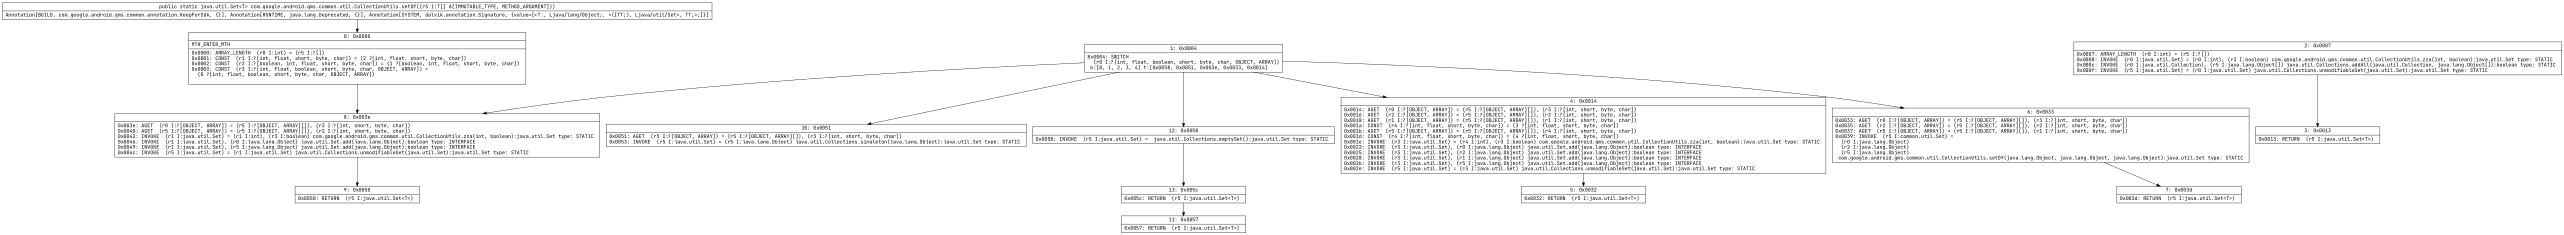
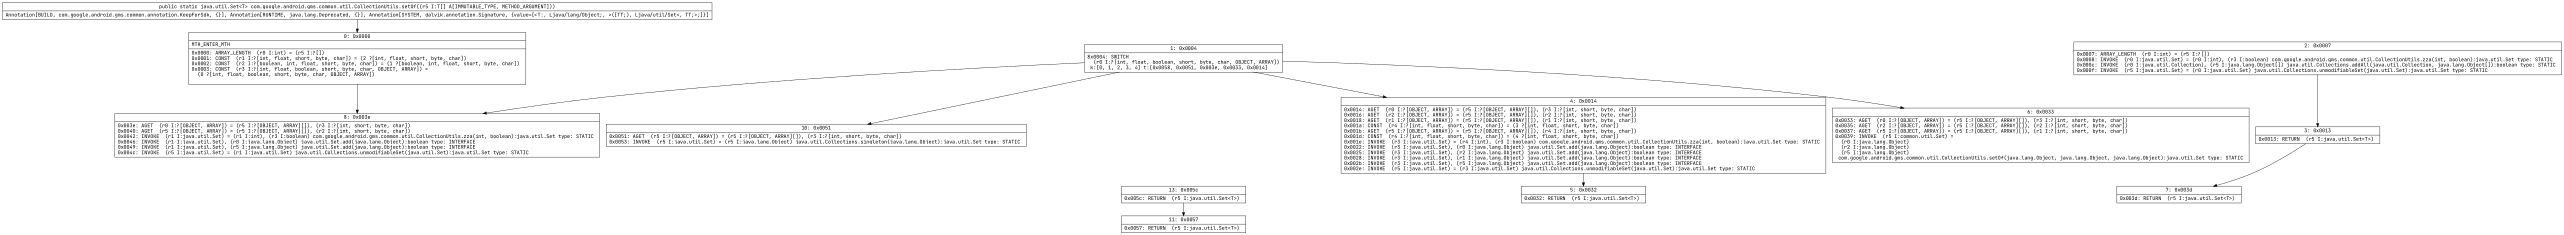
node "12: 0x0058": removed
edge "6: 0x0033" -> "7: 0x003d": now "3: 0x0013" -> "7: 0x003d"
node "9: 0x0050": removed
